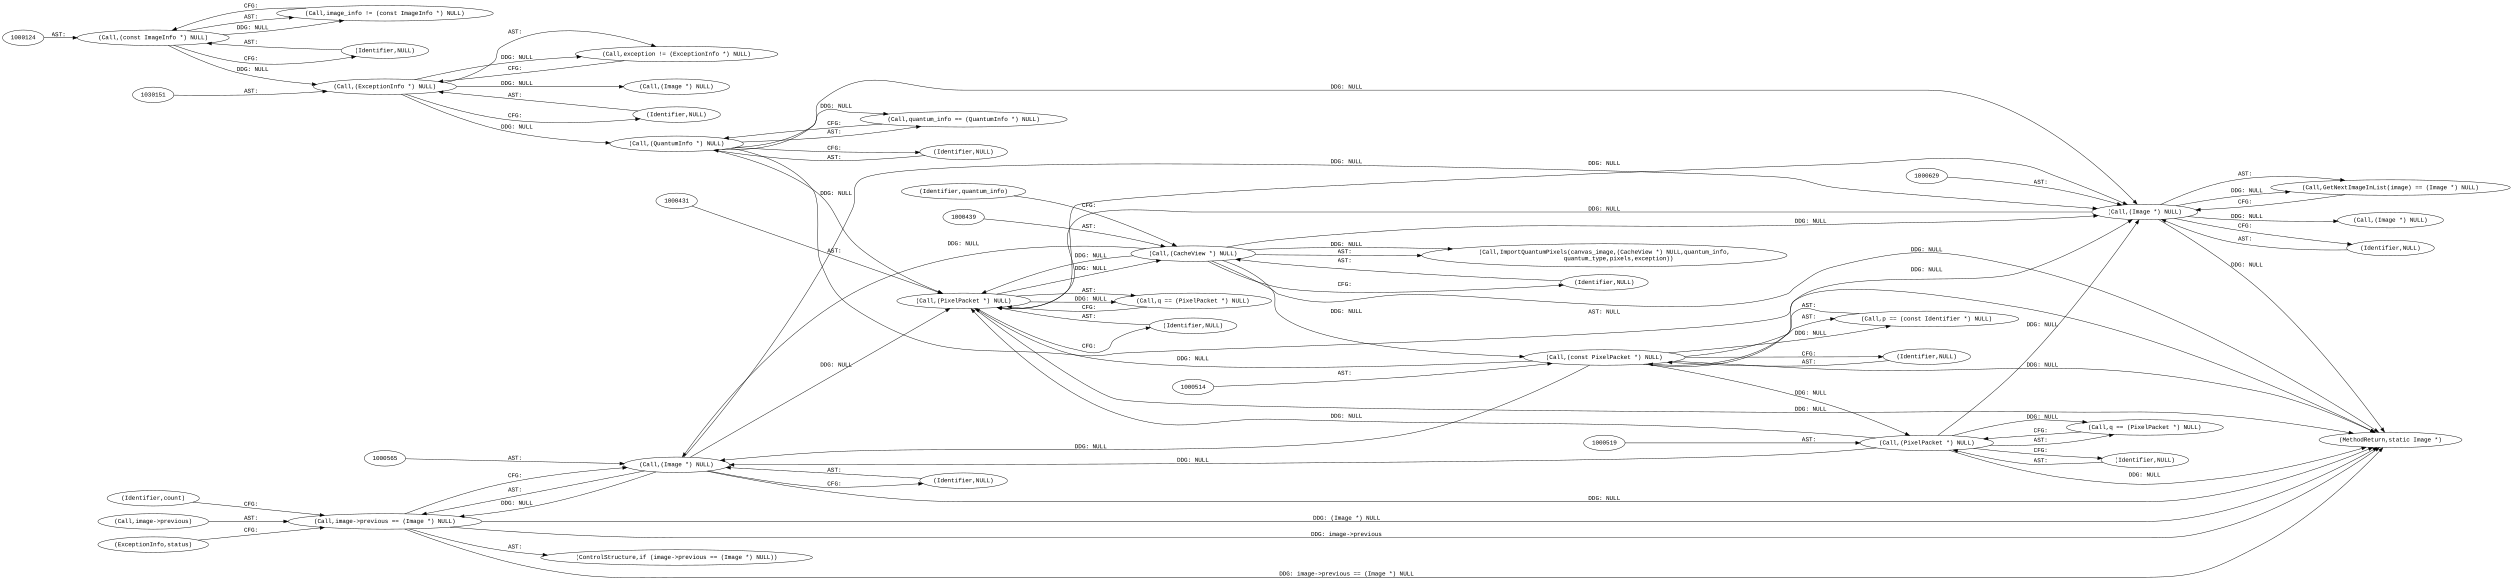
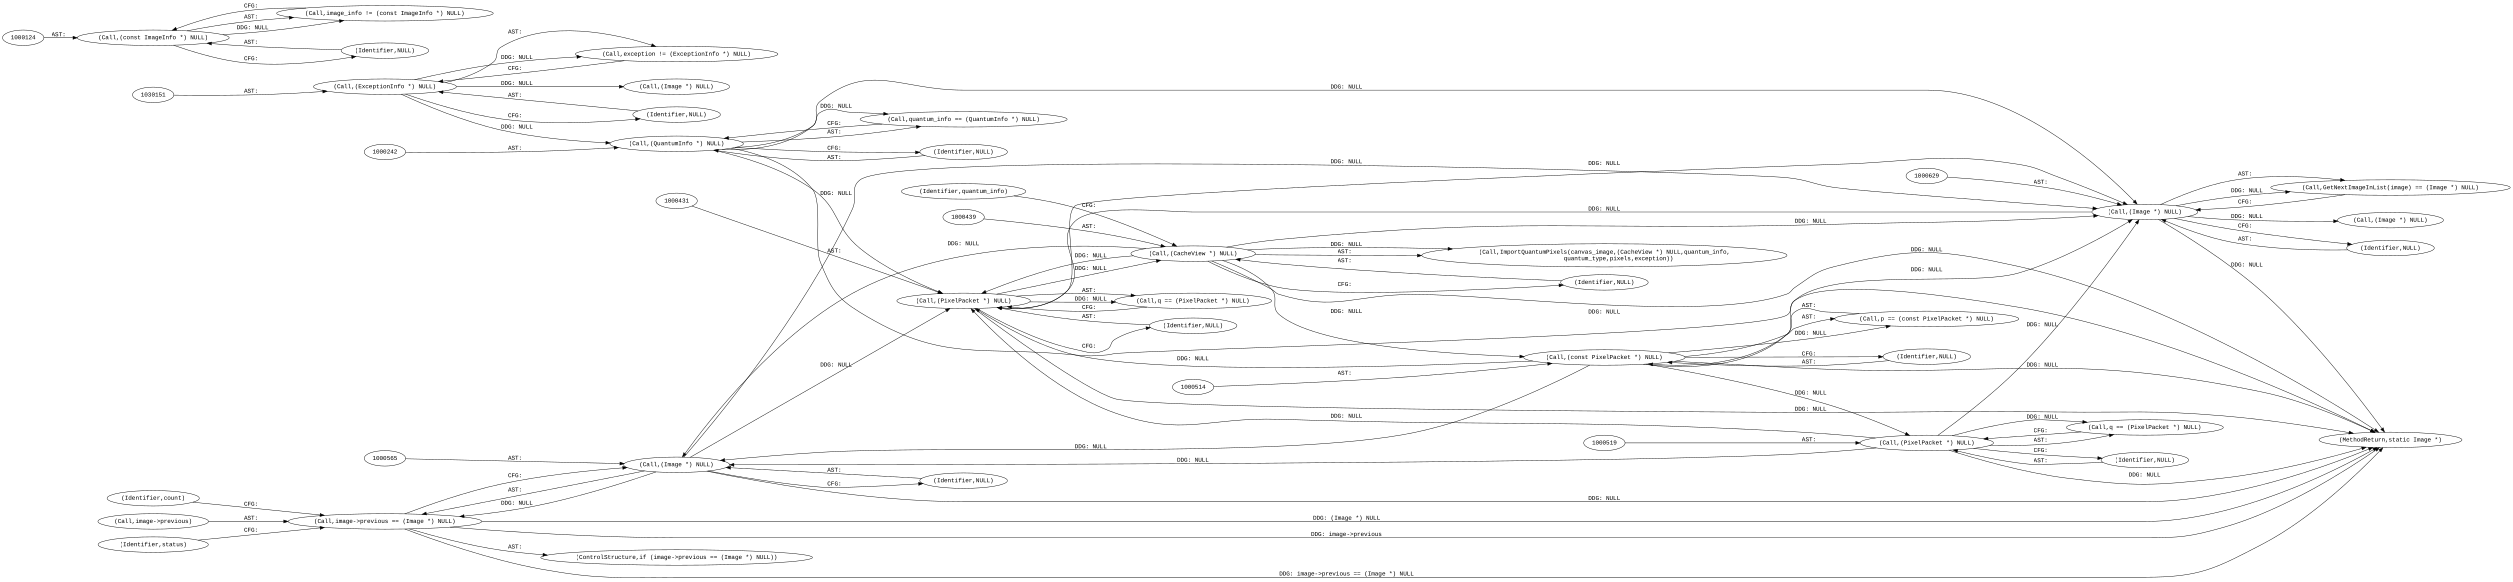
edge "(Call,(const ImageInfo *) NULL)" -> "(Call,(ExceptionInfo *) NULL)": removed, label "DDG: NULL"
node "1000242": added
edge "(Call,(QuantumInfo *) NULL)" -> "(MethodReturn,static Image *)": label "AST: NULL" -> "DDG: NULL"
node "(Call,p == (const Identifier *) NULL)": label "(Call,p == (const Identifier *) NULL)" -> "(Call,p == (const PixelPacket *) NULL)"
node "(ExceptionInfo,status)": label "(ExceptionInfo,status)" -> "(Identifier,status)"
